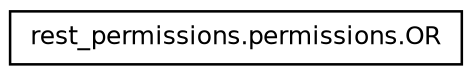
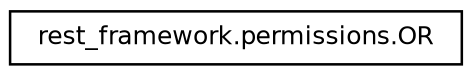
node "rest_permissions.permissions.OR": label "rest_permissions.permissions.OR" -> "rest_framework.permissions.OR"
